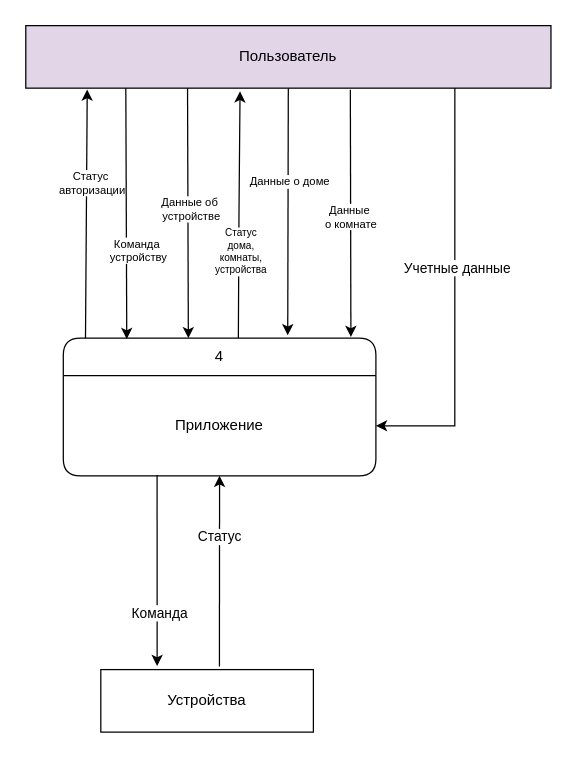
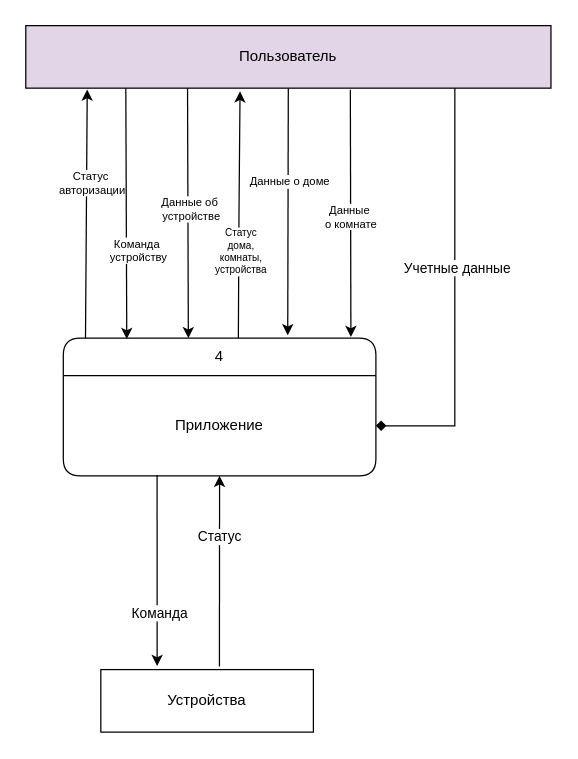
edge "Пользователь" -> "Приложение": arrowhead classic -> diamond
